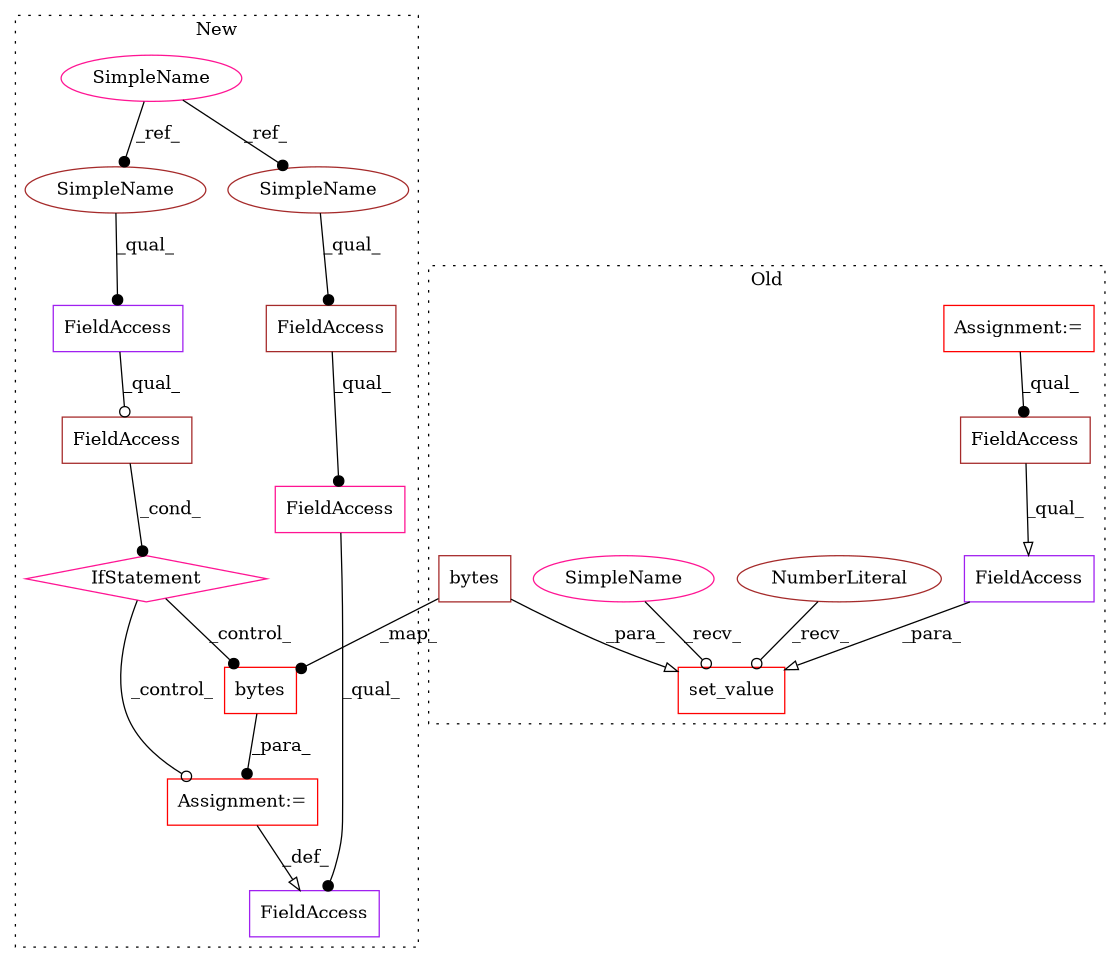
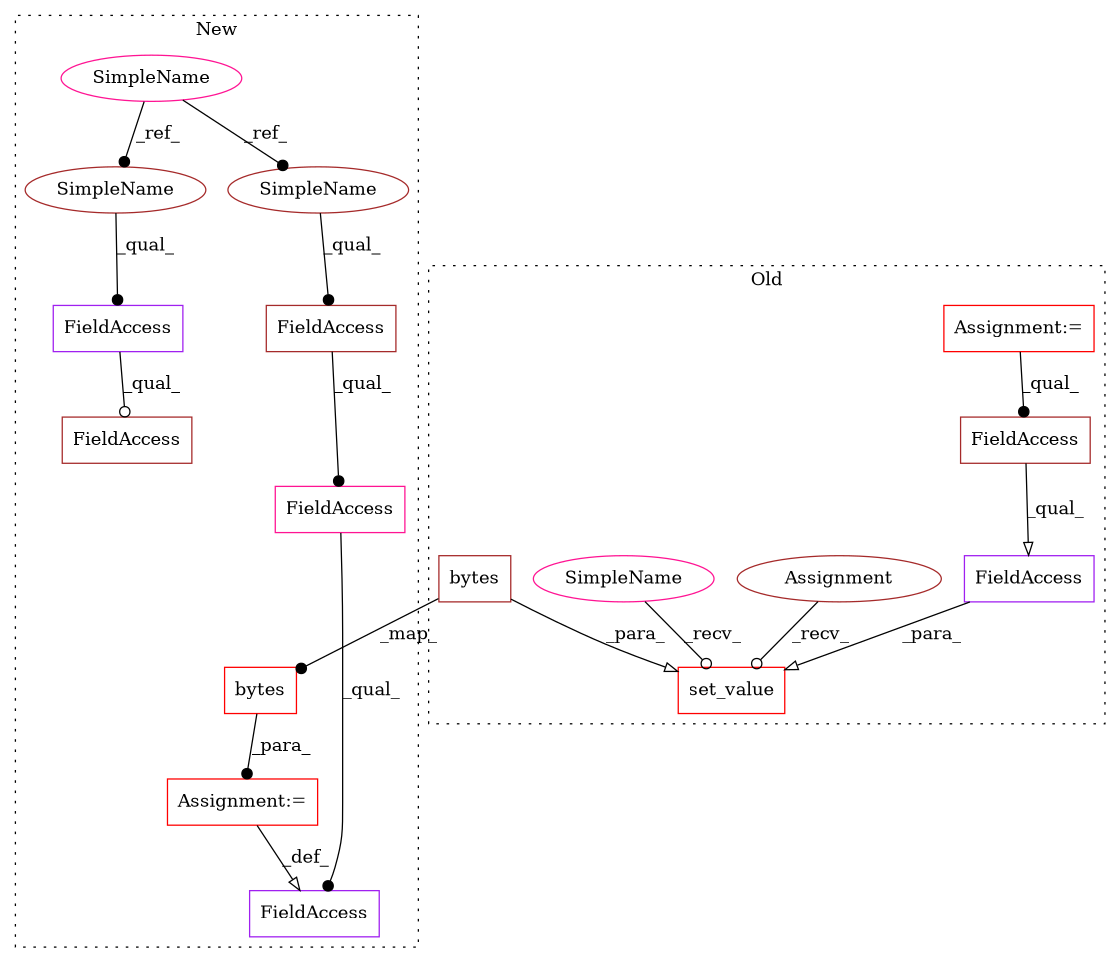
node "IfStatement": removed
node "NumberLiteral": label "NumberLiteral" -> "Assignment"
